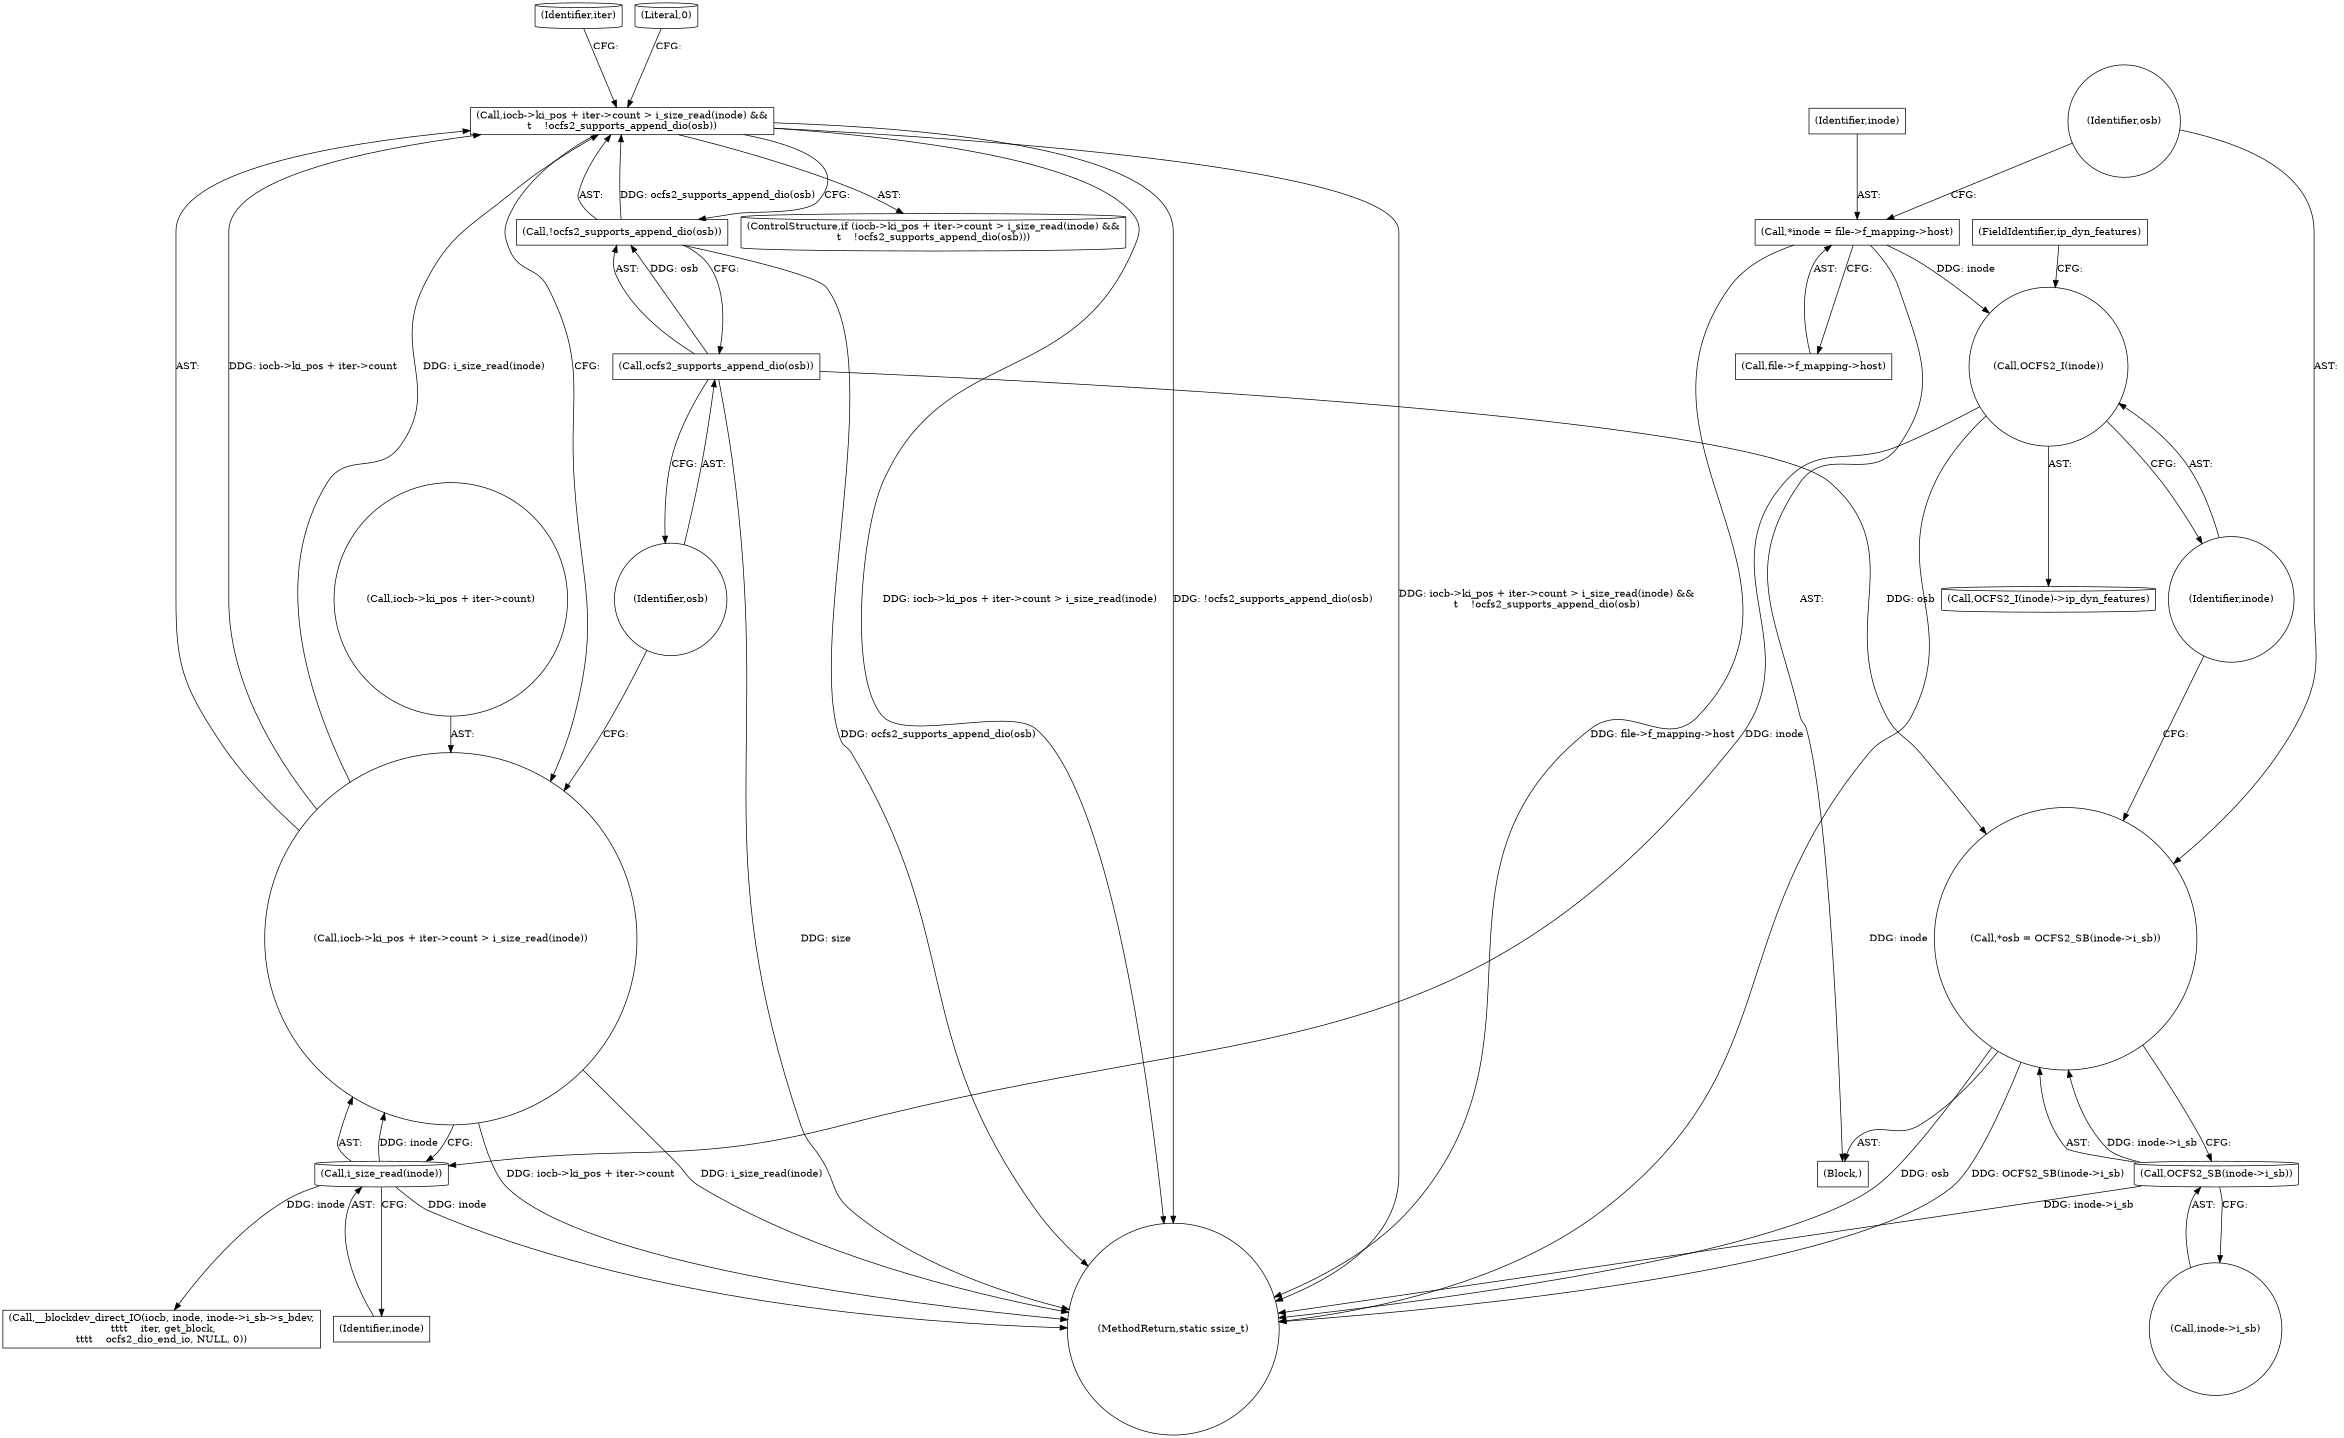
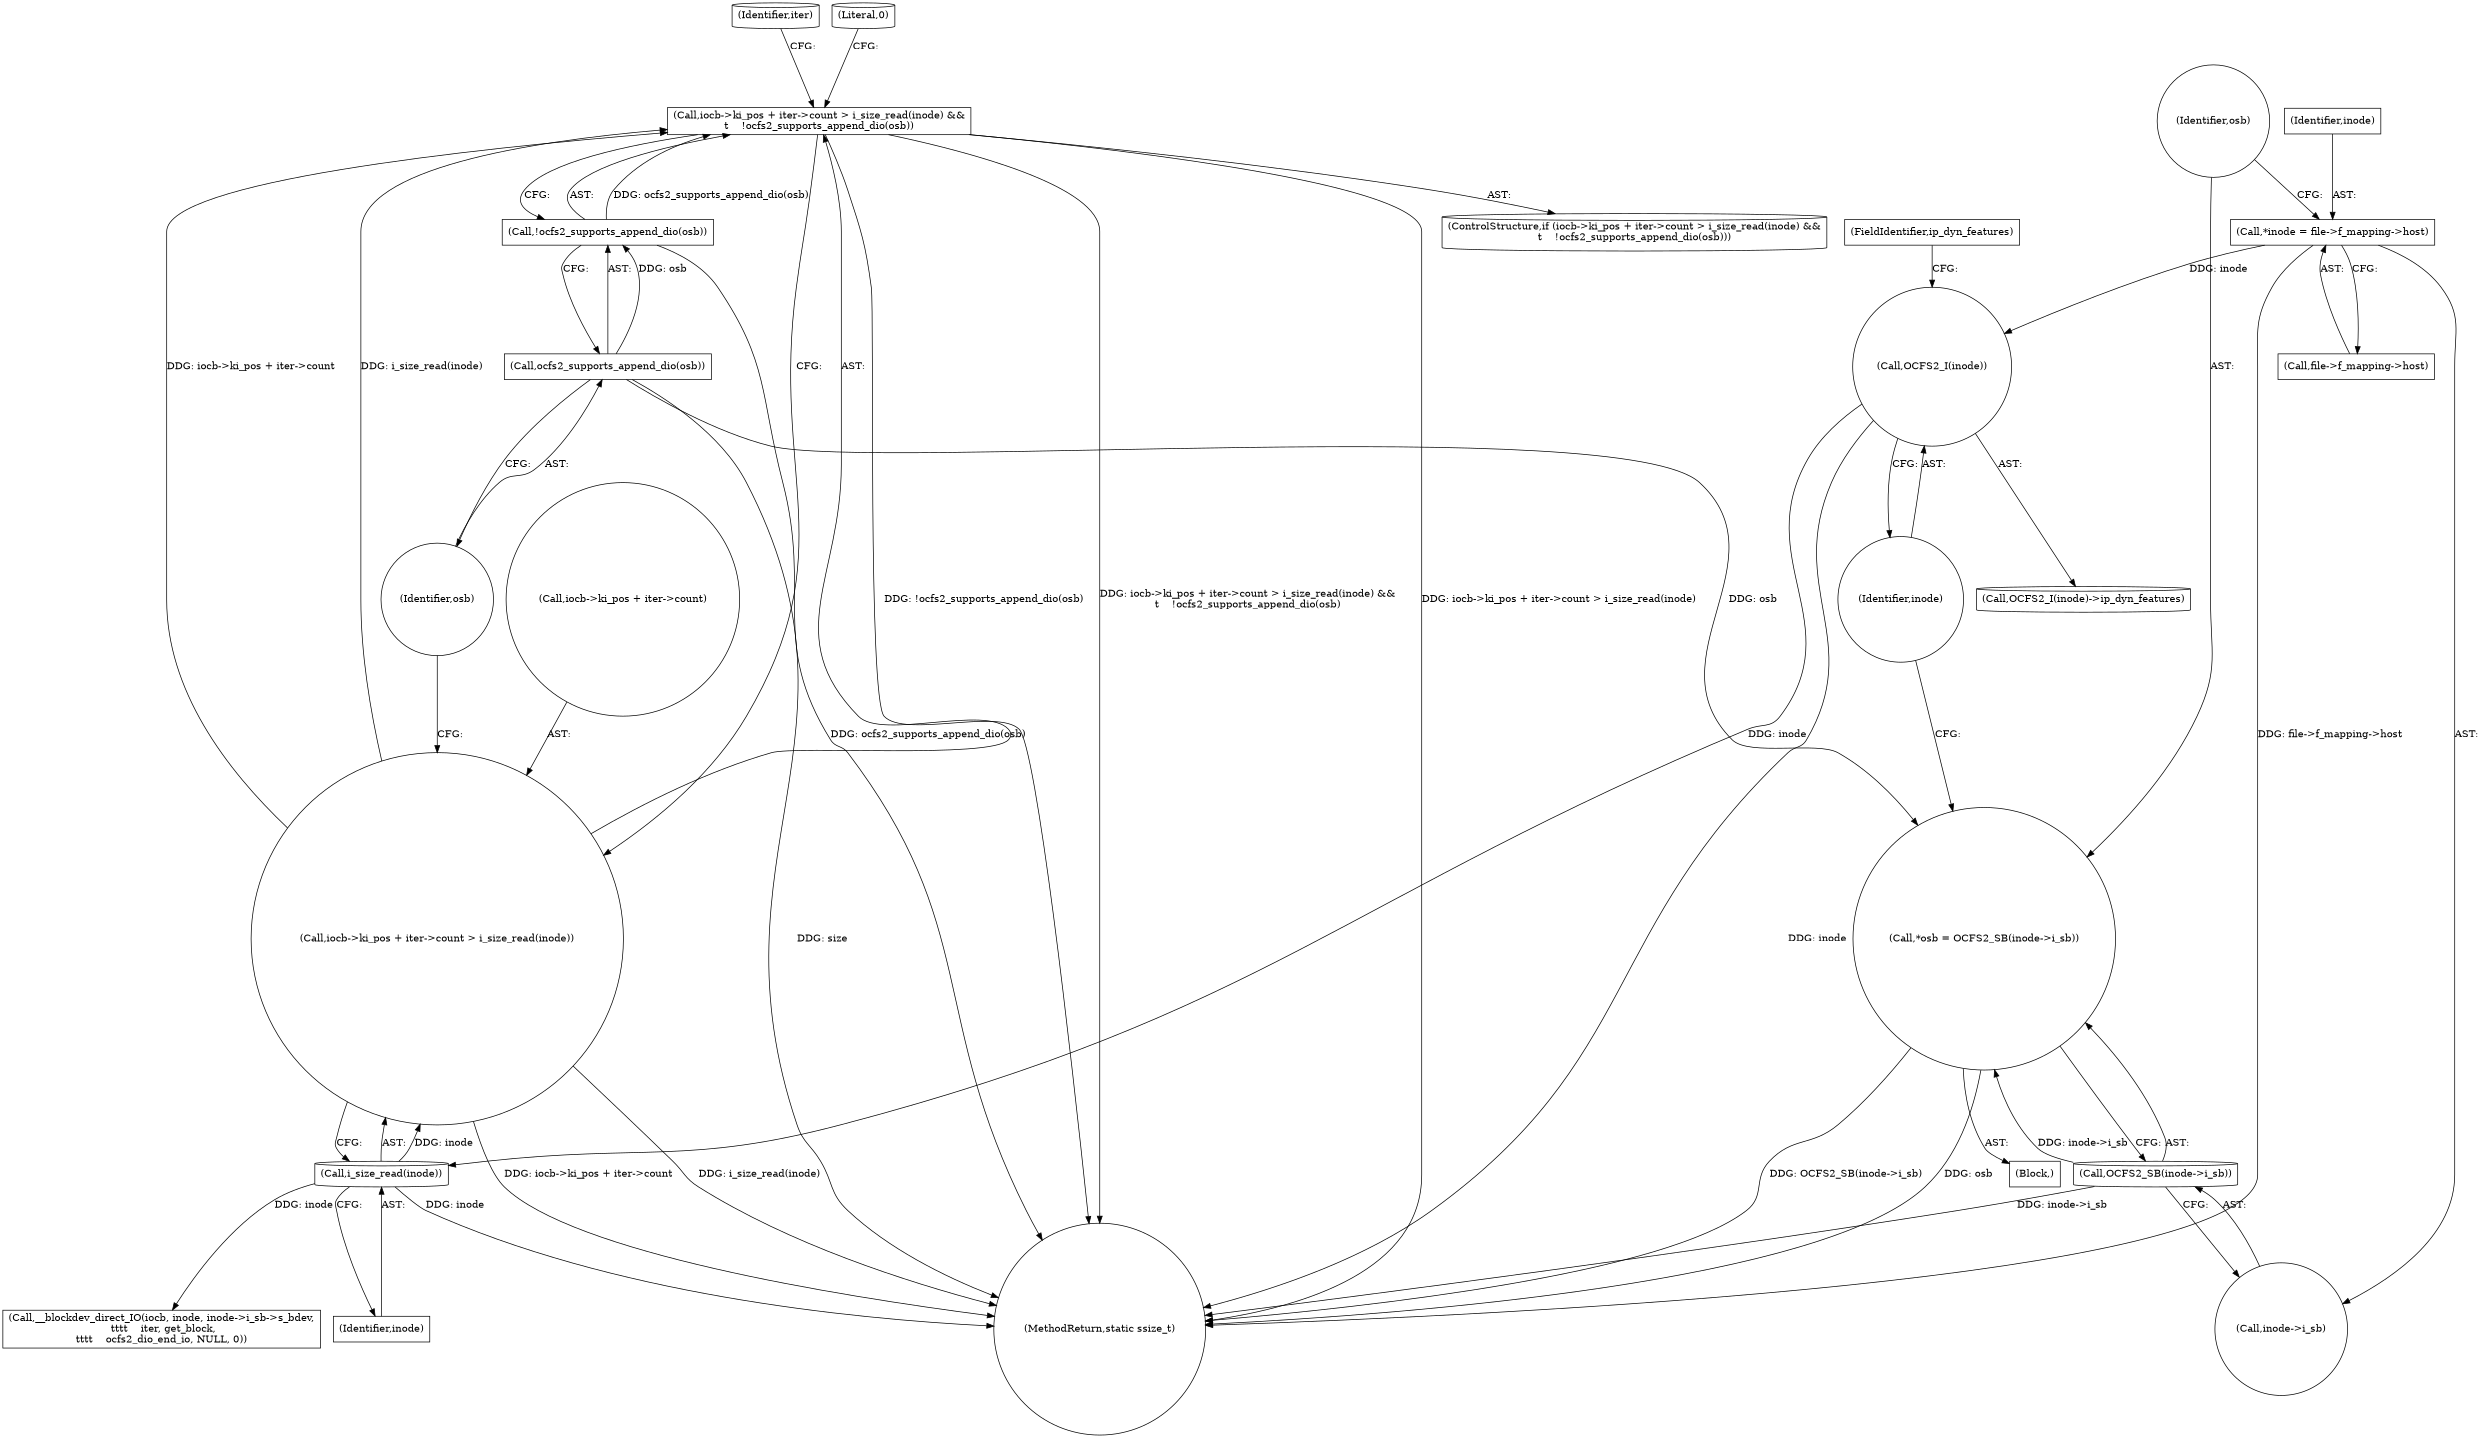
edge "(Call,*inode = file->f_mapping->host)" -> "(Block,)": now "(Call,*inode = file->f_mapping->host)" -> "(Call,inode->i_sb)"
